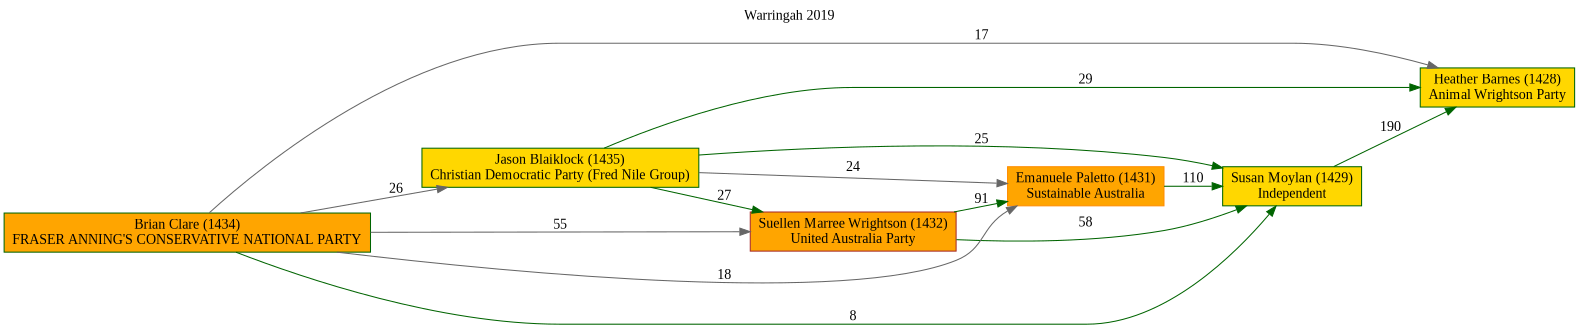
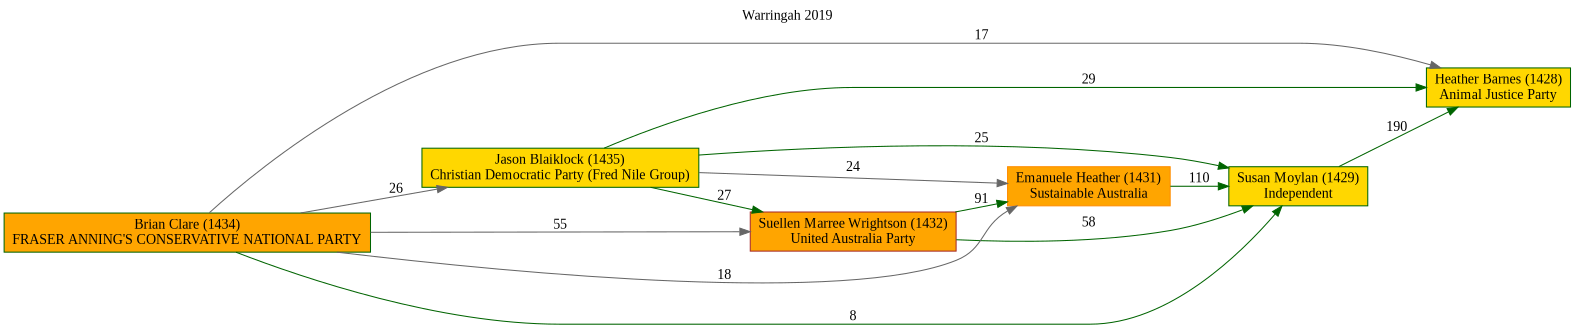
node "Heather Barnes (1428) Animal Wrightson Party": label "Heather Barnes (1428) Animal Wrightson Party" -> "Heather Barnes (1428) Animal Justice Party"
node "Emanuele Paletto (1431) Sustainable Australia": label "Emanuele Paletto (1431) Sustainable Australia" -> "Emanuele Heather (1431) Sustainable Australia"
